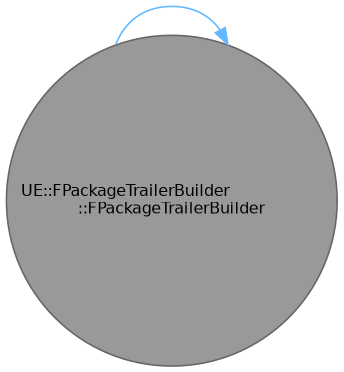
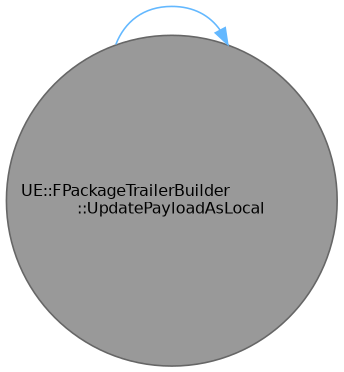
node "UE::FPackageTrailerBuilder ::FPackageTrailerBuilder": label "UE::FPackageTrailerBuilder ::FPackageTrailerBuilder" -> "UE::FPackageTrailerBuilder ::UpdatePayloadAsLocal"
